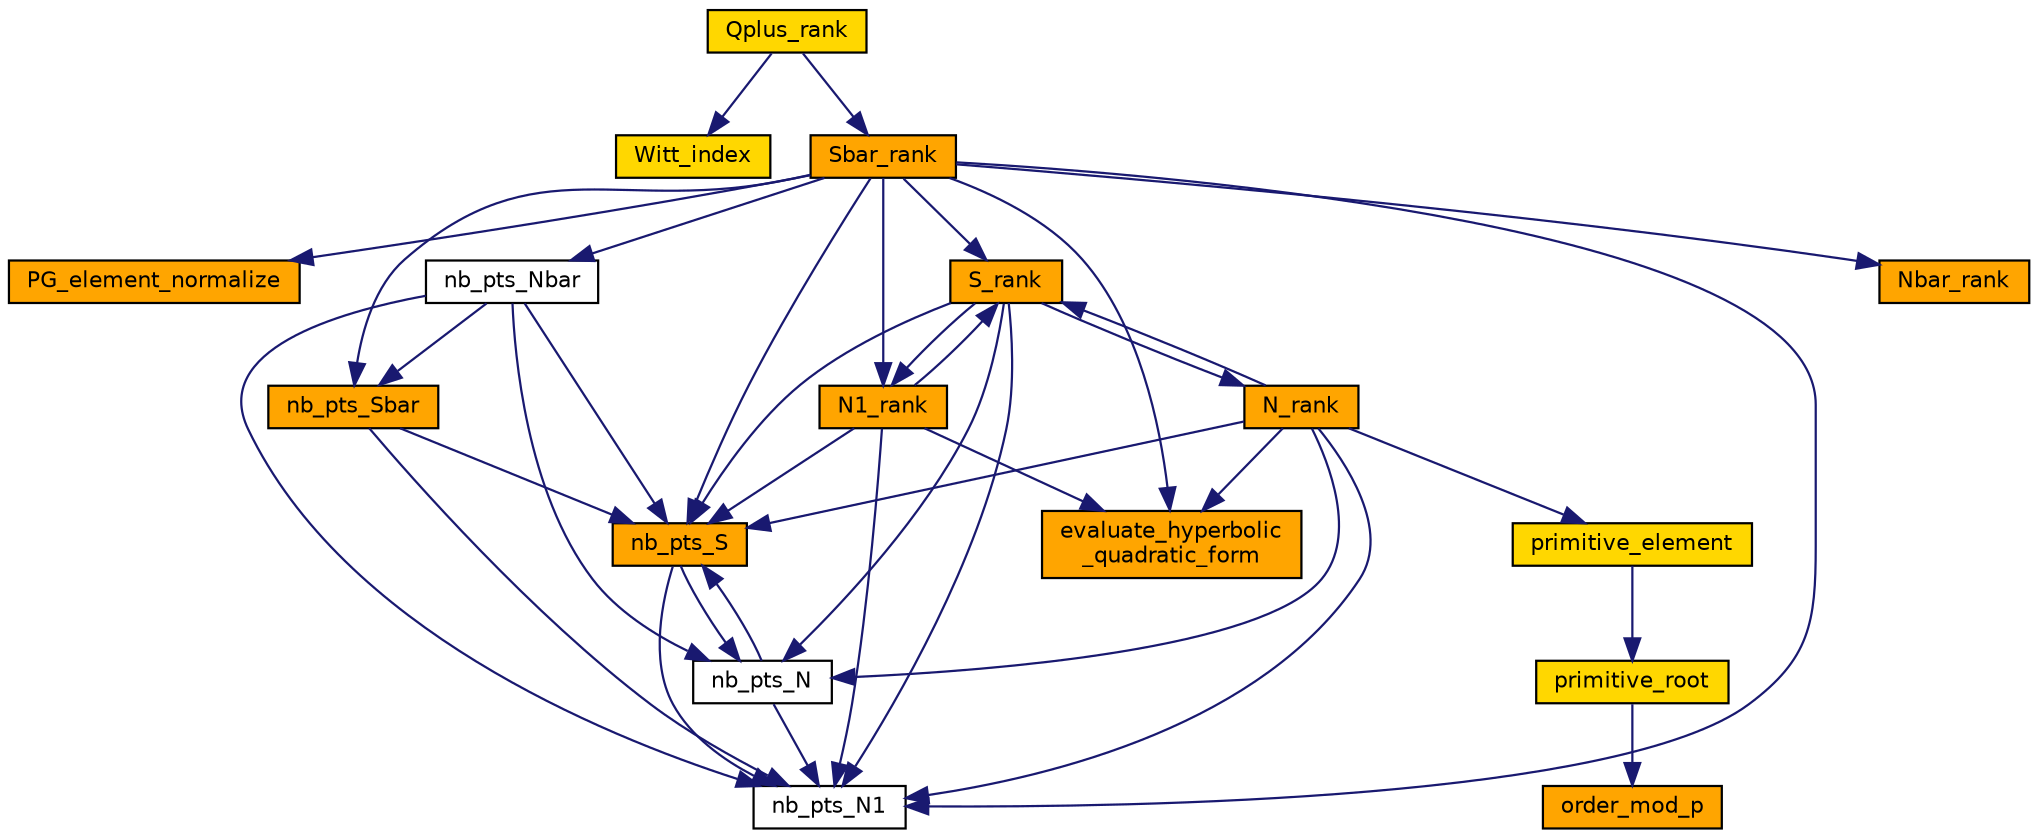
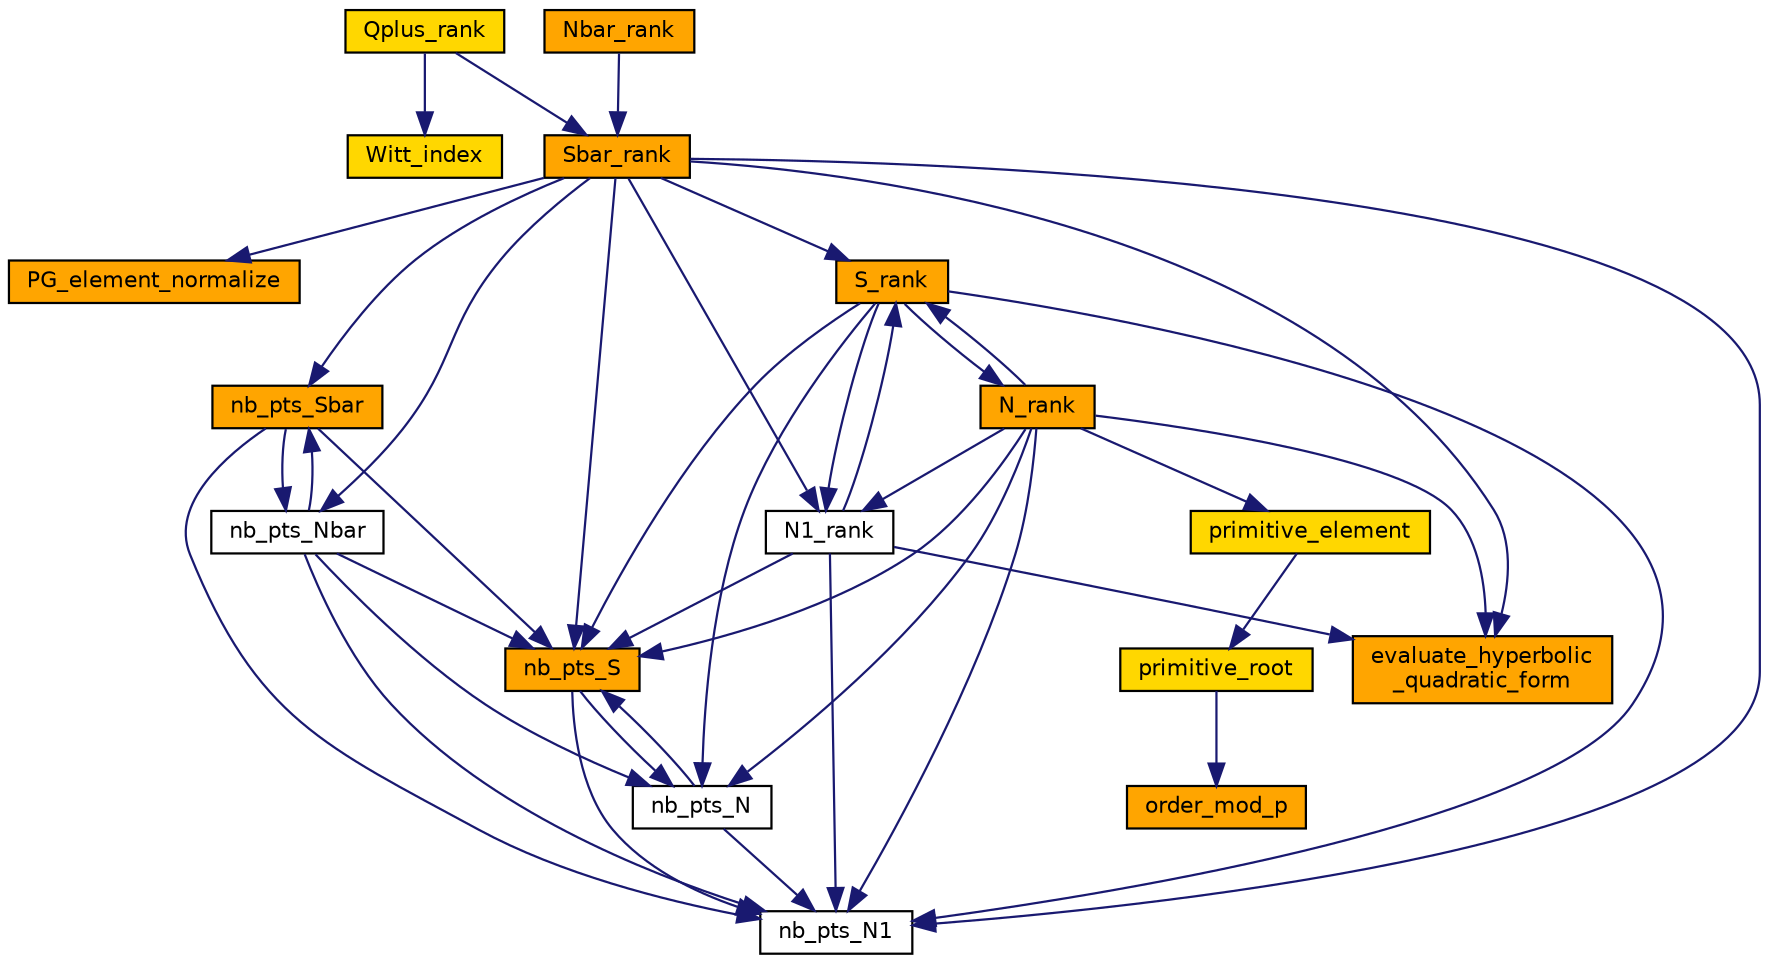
edge "Sbar_rank" -> "Nbar_rank": reversed
node "N1_rank": fillcolor orange -> white
edge "nb_pts_Sbar" -> "nb_pts_Nbar": added
edge "N_rank" -> "N1_rank": added
